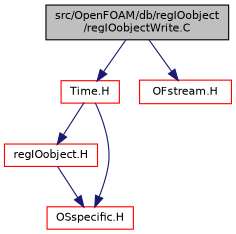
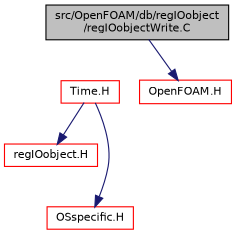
edge "src/OpenFOAM/db/regIOobject /regIOobjectWrite.C" -> "Time.H": removed
node "OFstream.H": label "OFstream.H" -> "OpenFOAM.H"
edge "regIOobject.H" -> "OSspecific.H": removed
